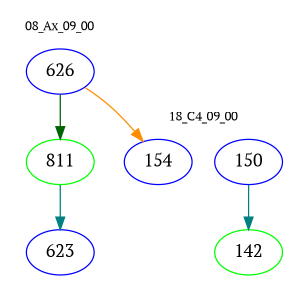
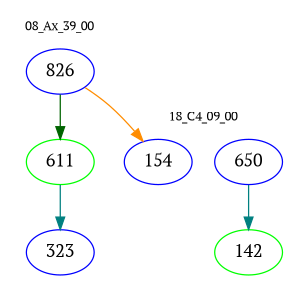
cluster "08_Ax_09_00": label "08_Ax_09_00" -> "08_Ax_39_00"
node "626": label "626" -> "826"
node "811": label "811" -> "611"
node "150": label "150" -> "650"
node "623": label "623" -> "323"
